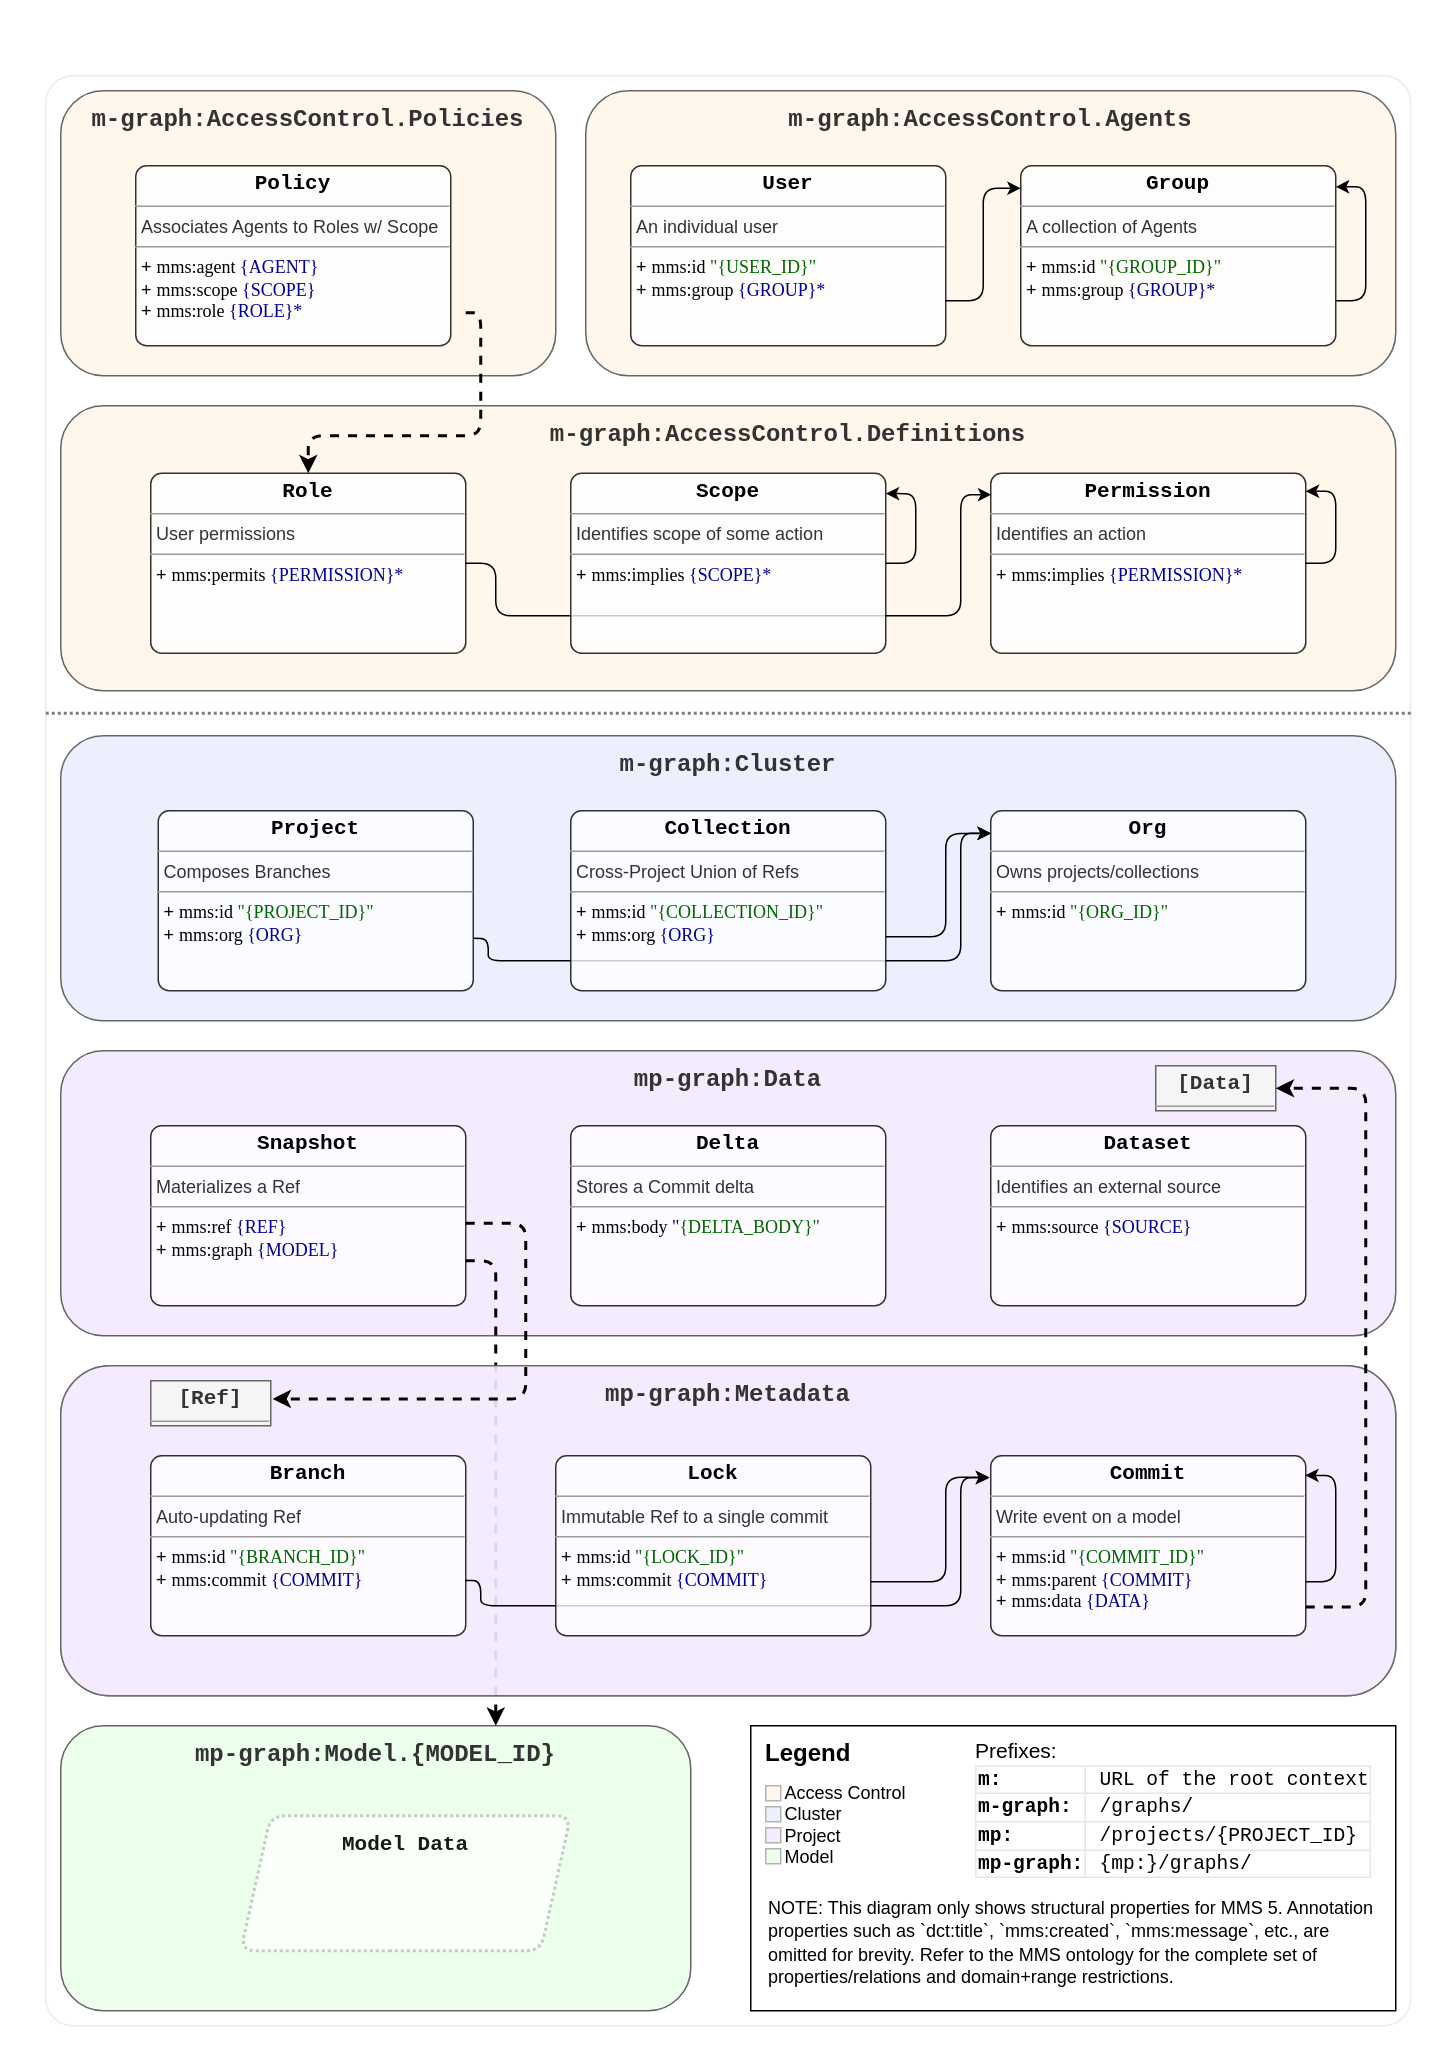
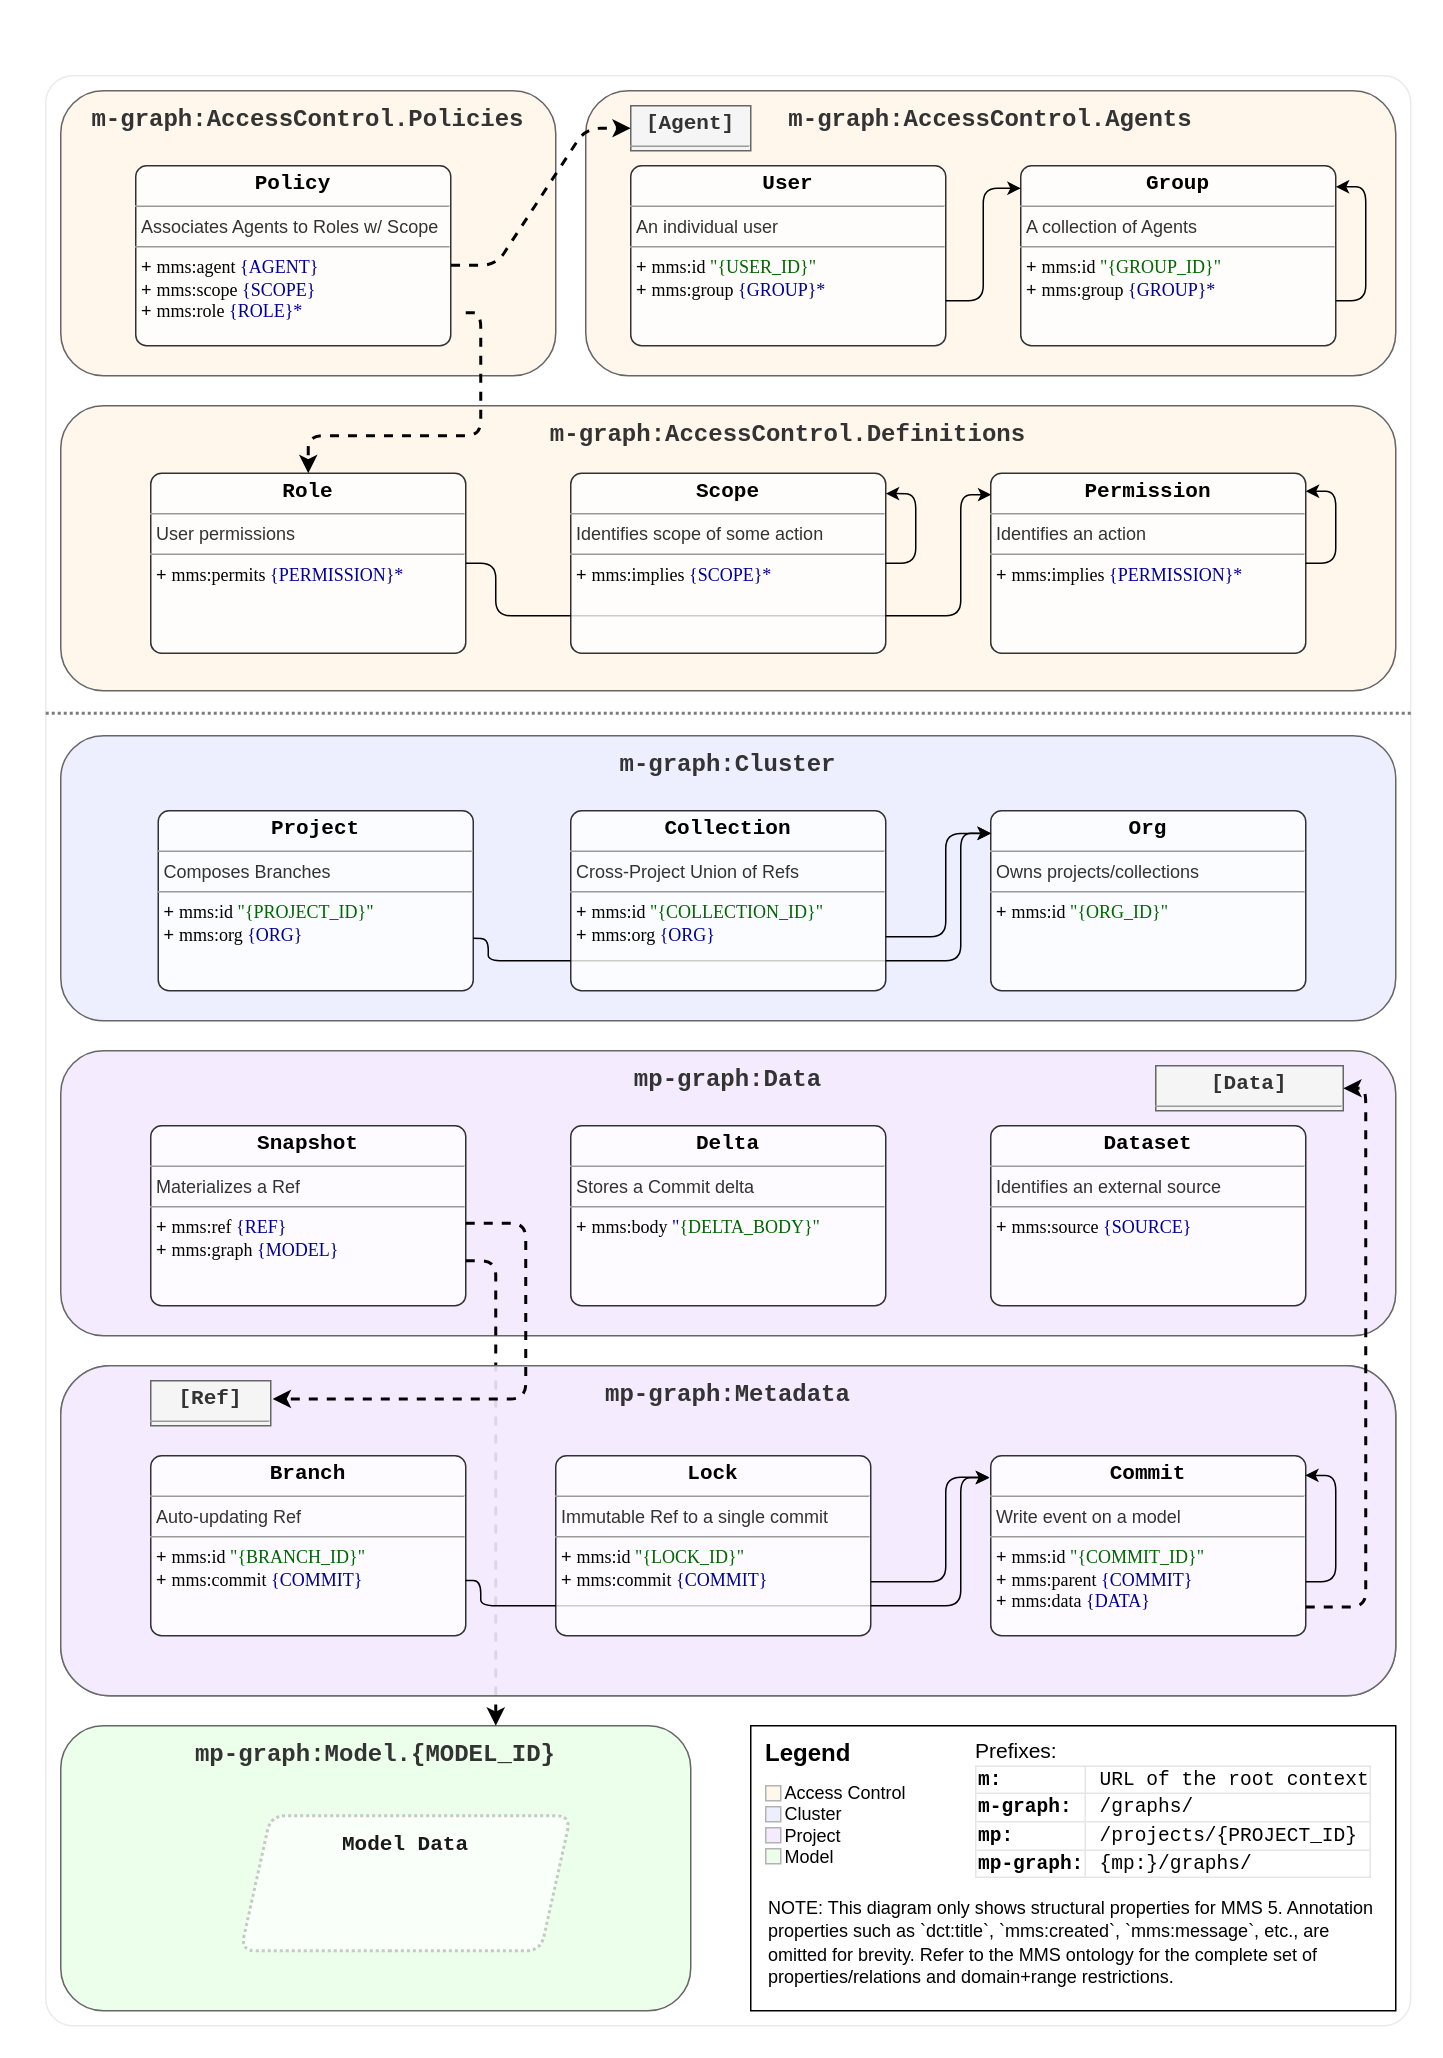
node "[Agent] Subjective to access control policy": added
edge "Policy Associates Agents to Roles w/ Scope + mms:agent {AGENT} + mms:scope {SCOPE} + mms:role {ROLE}*" -> "[Agent] Subjective to access control policy": added
node "[Data]": size 120x45 -> 188x45
